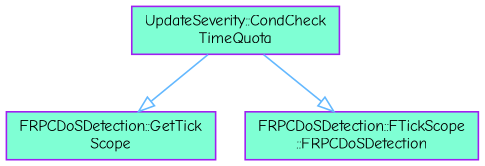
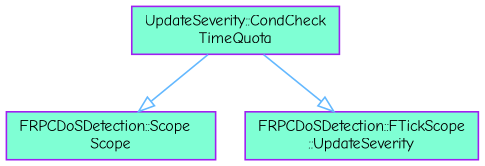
node "FRPCDoSDetection::GetTick Scope": label "FRPCDoSDetection::GetTick Scope" -> "FRPCDoSDetection::Scope Scope"
node "FRPCDoSDetection::FTickScope ::FRPCDoSDetection": label "FRPCDoSDetection::FTickScope ::FRPCDoSDetection" -> "FRPCDoSDetection::FTickScope ::UpdateSeverity"
